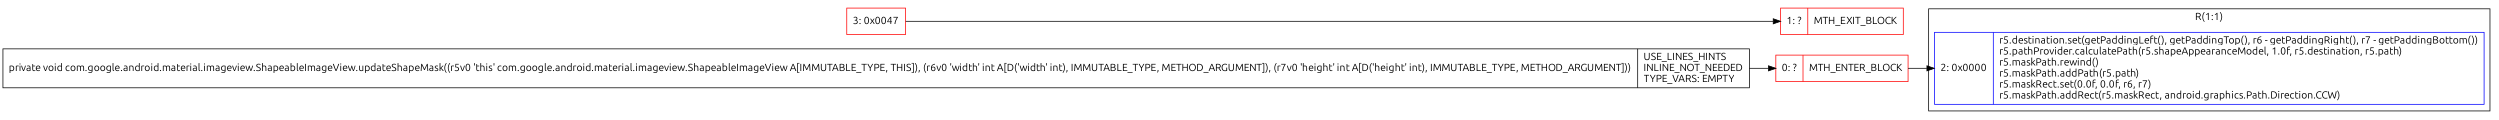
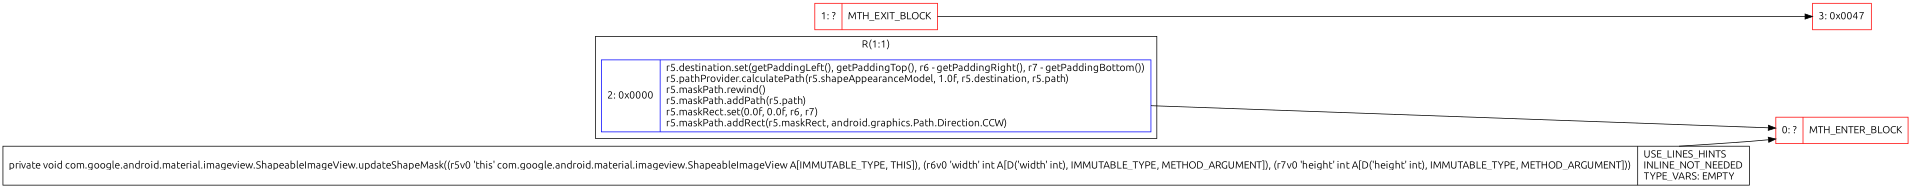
edge "3: 0x0047" -> "1: ?": reversed
edge "0: ?" -> "2: 0x0000": reversed
